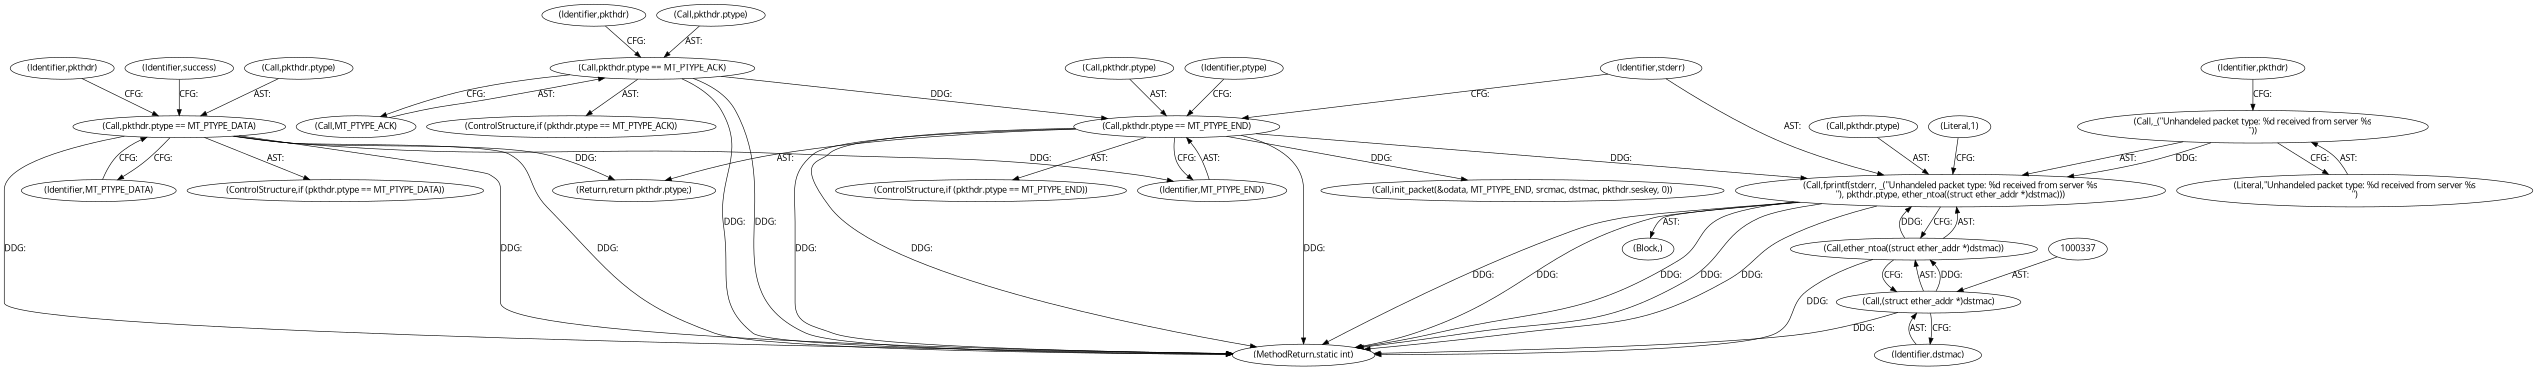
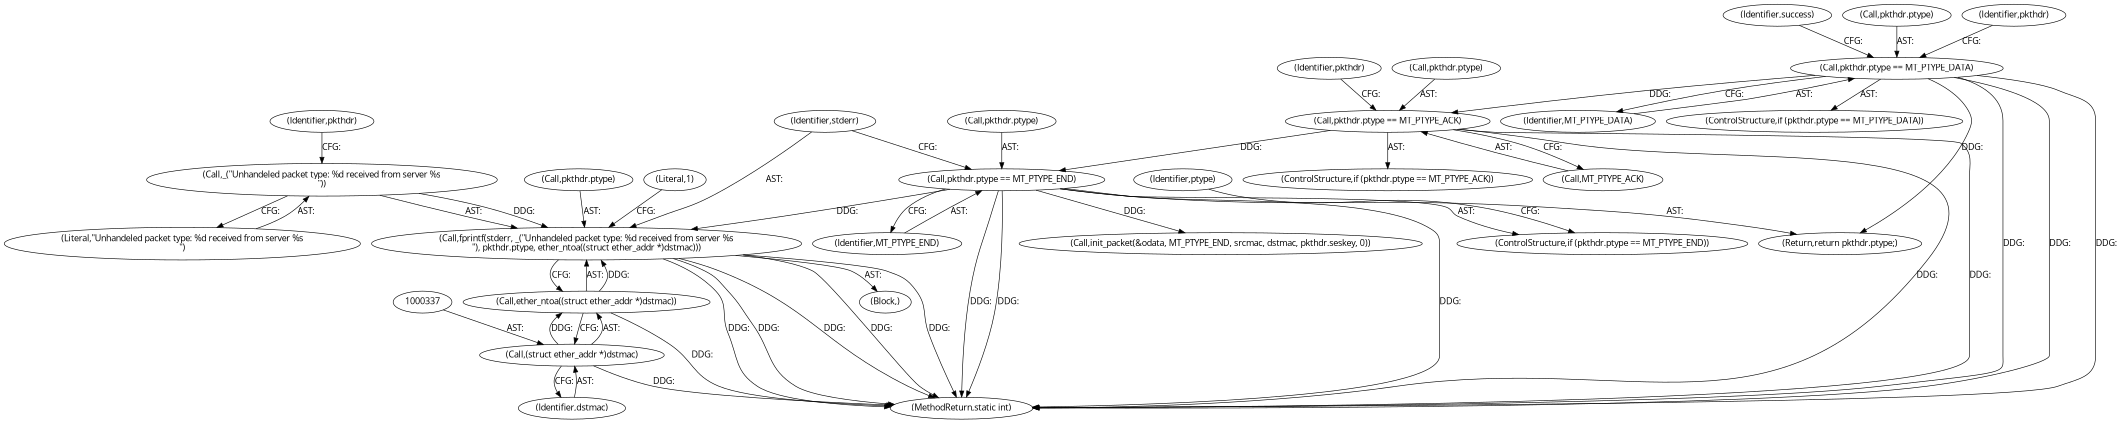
edge "(Identifier,ptype)" -> "(Call,pkthdr.ptype == MT_PTYPE_END)": now "(Identifier,ptype)" -> "(ControlStructure,if (pkthdr.ptype == MT_PTYPE_END))"
edge "(Call,pkthdr.ptype == MT_PTYPE_DATA)" -> "(Identifier,MT_PTYPE_END)": now "(Call,pkthdr.ptype == MT_PTYPE_DATA)" -> "(Call,pkthdr.ptype == MT_PTYPE_ACK)"
edge "(Identifier,MT_PTYPE_DATA)" -> "(Call,pkthdr.ptype == MT_PTYPE_DATA)": label "CFG: " -> "AST: "
